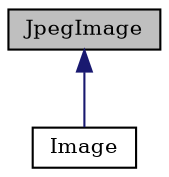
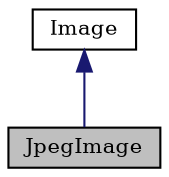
edge "Image" -> "JpegImage": reversed
